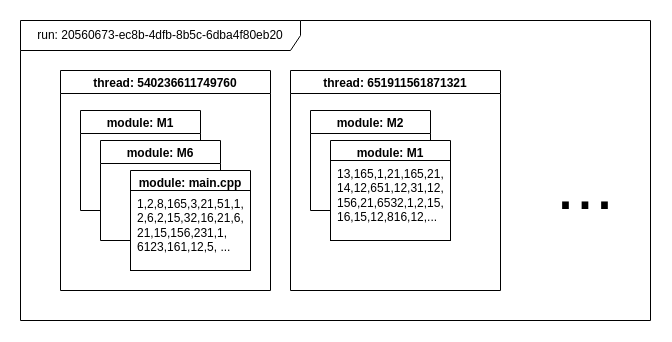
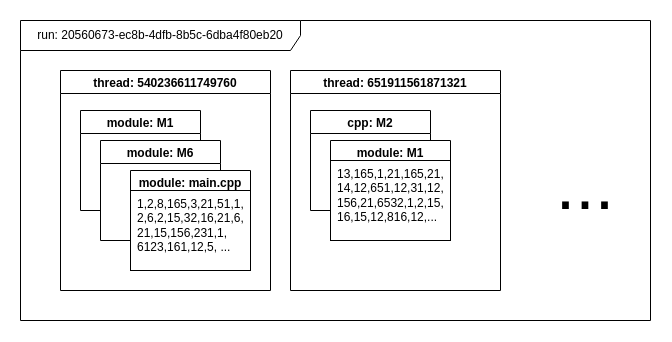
node "module: M2": label "module: M2" -> "cpp: M2"
